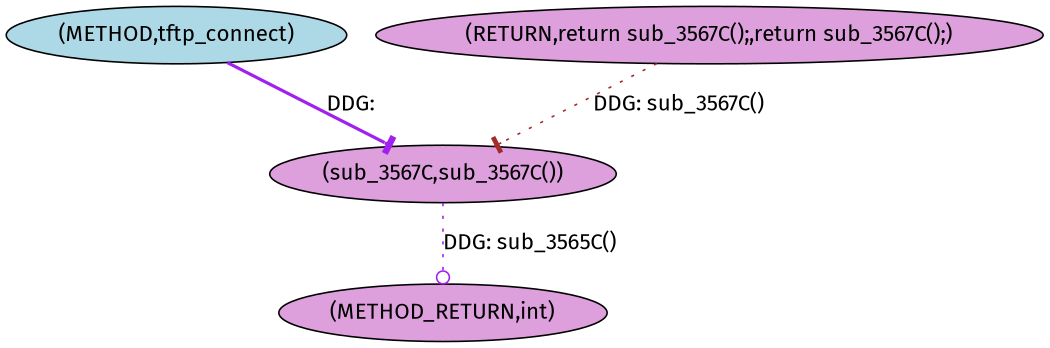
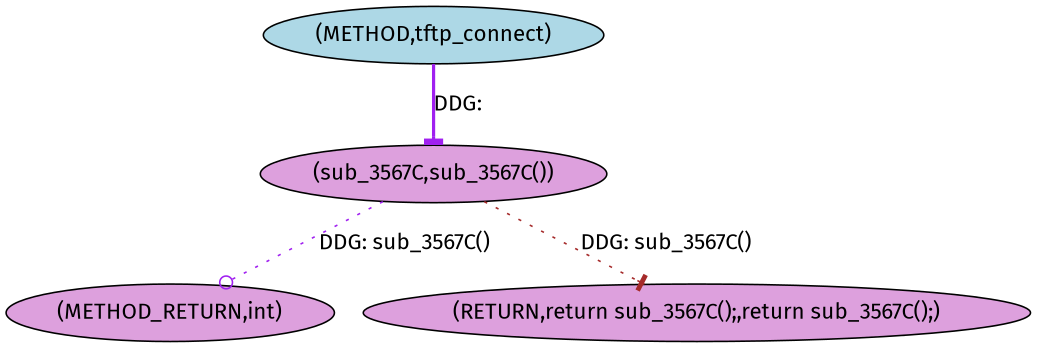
edge "(RETURN,return sub_3567C();,return sub_3567C();)" -> "(sub_3567C,sub_3567C())": reversed
edge "(sub_3567C,sub_3567C())" -> "(METHOD_RETURN,int)": label "DDG: sub_3565C()" -> "DDG: sub_3567C()"
